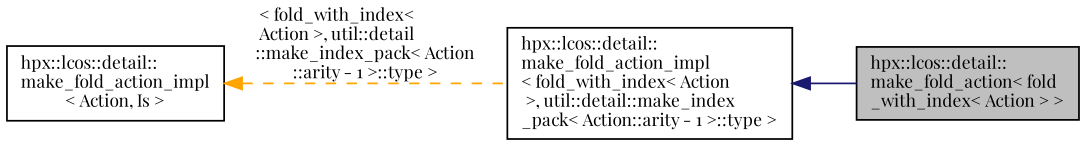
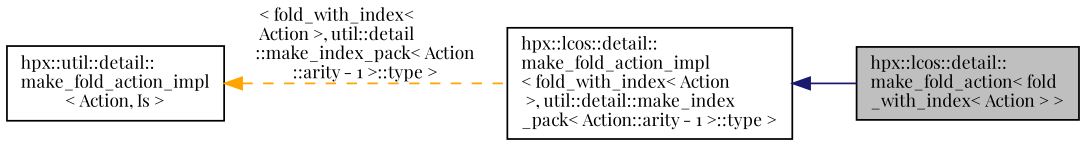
node "hpx::lcos::detail:: make_fold_action_impl < Action, Is >": label "hpx::lcos::detail:: make_fold_action_impl < Action, Is >" -> "hpx::util::detail:: make_fold_action_impl < Action, Is >"
